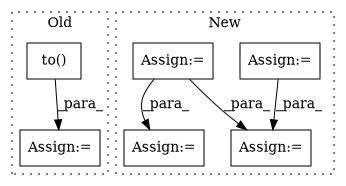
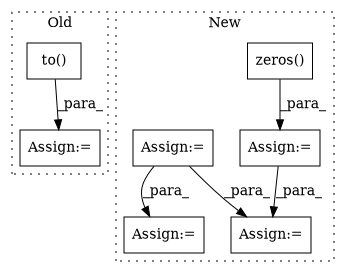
node "zeros()": added
